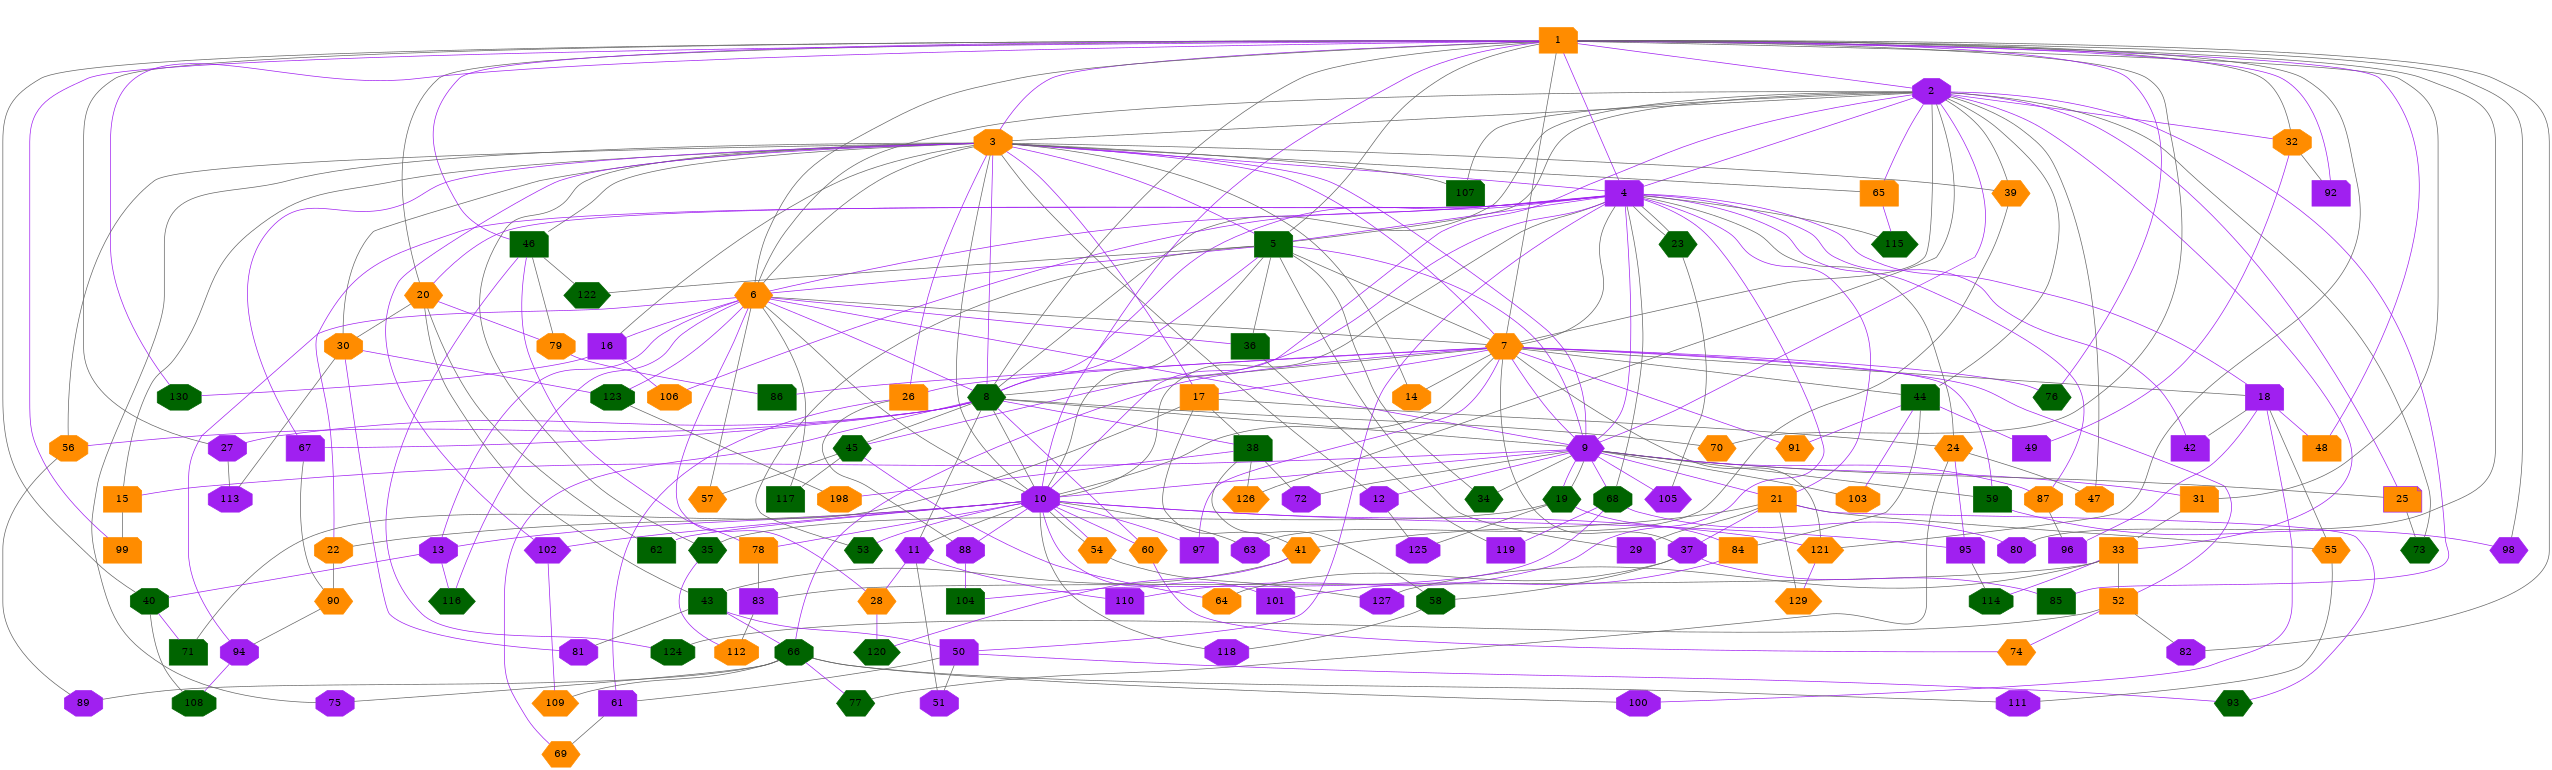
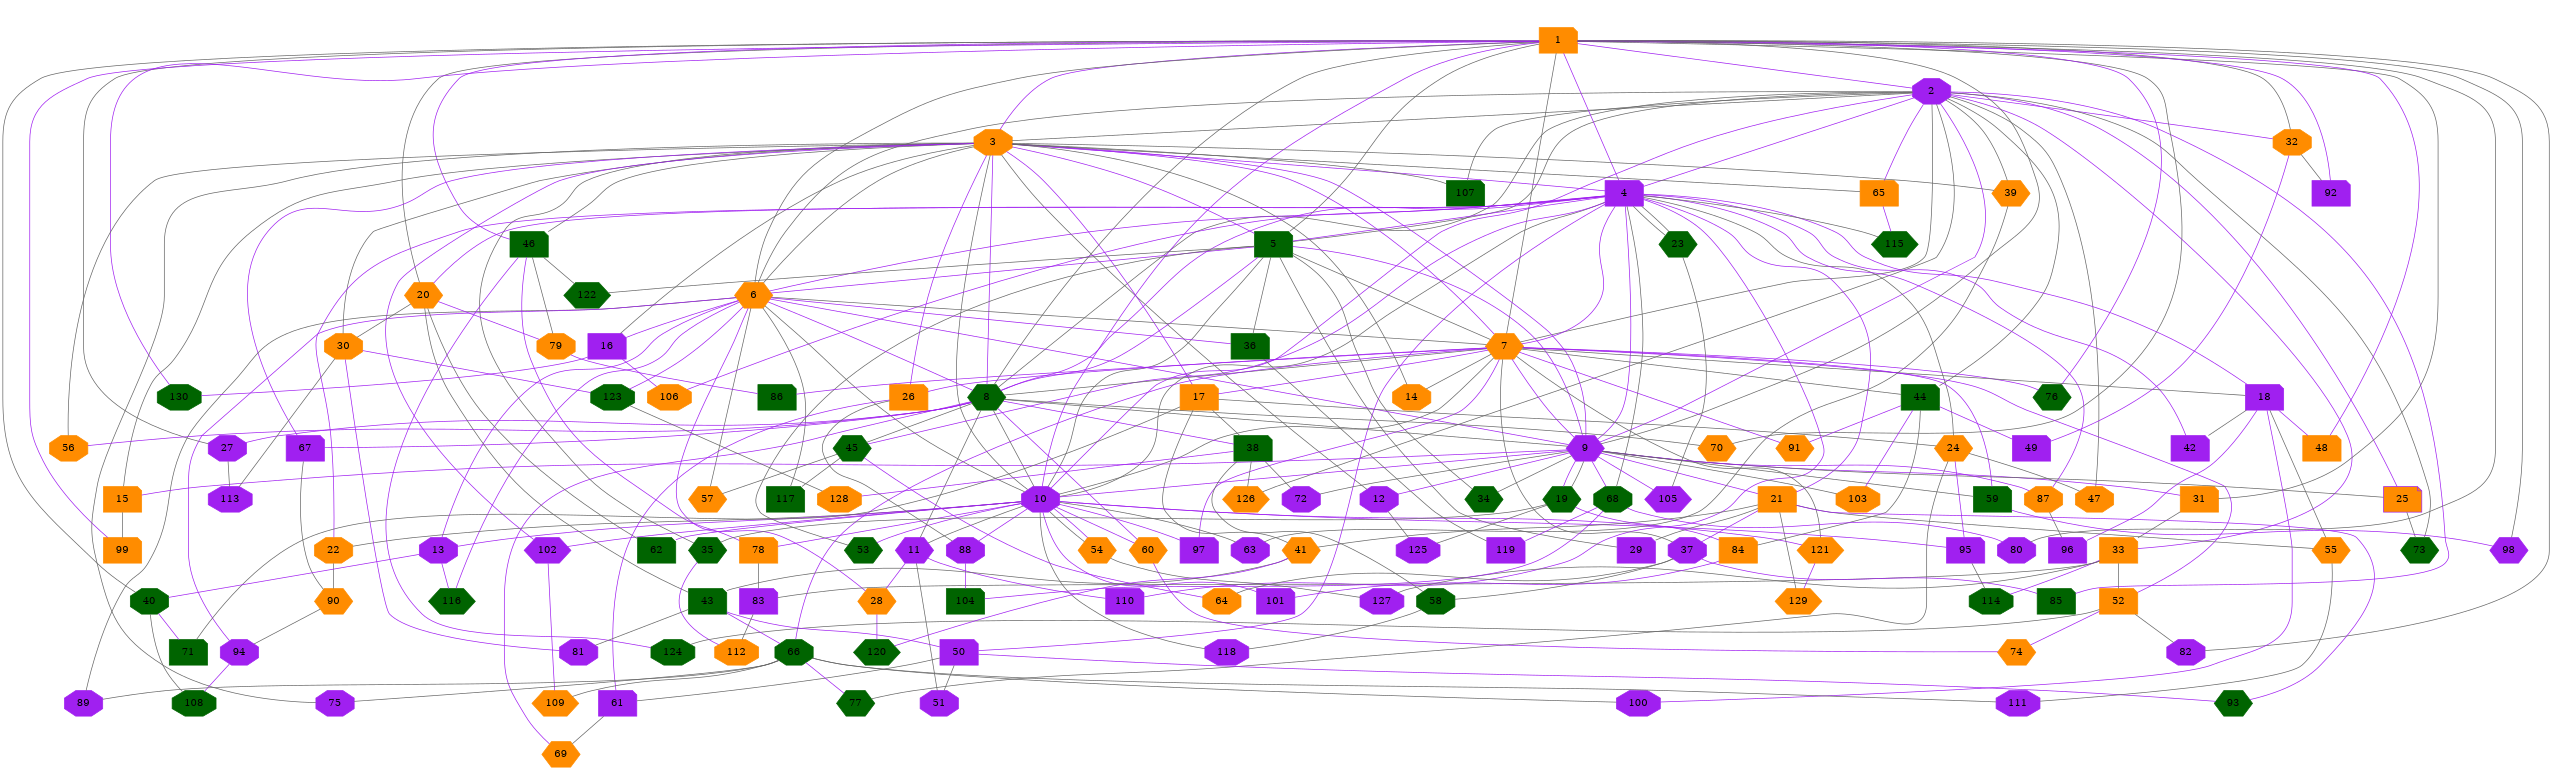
edge "1" -- "121": now "1" -- "9"
edge "4" -- "7": color gray40 -> purple
node "198": label "198" -> "128"
edge "56" -- "89": now "6" -- "89"
